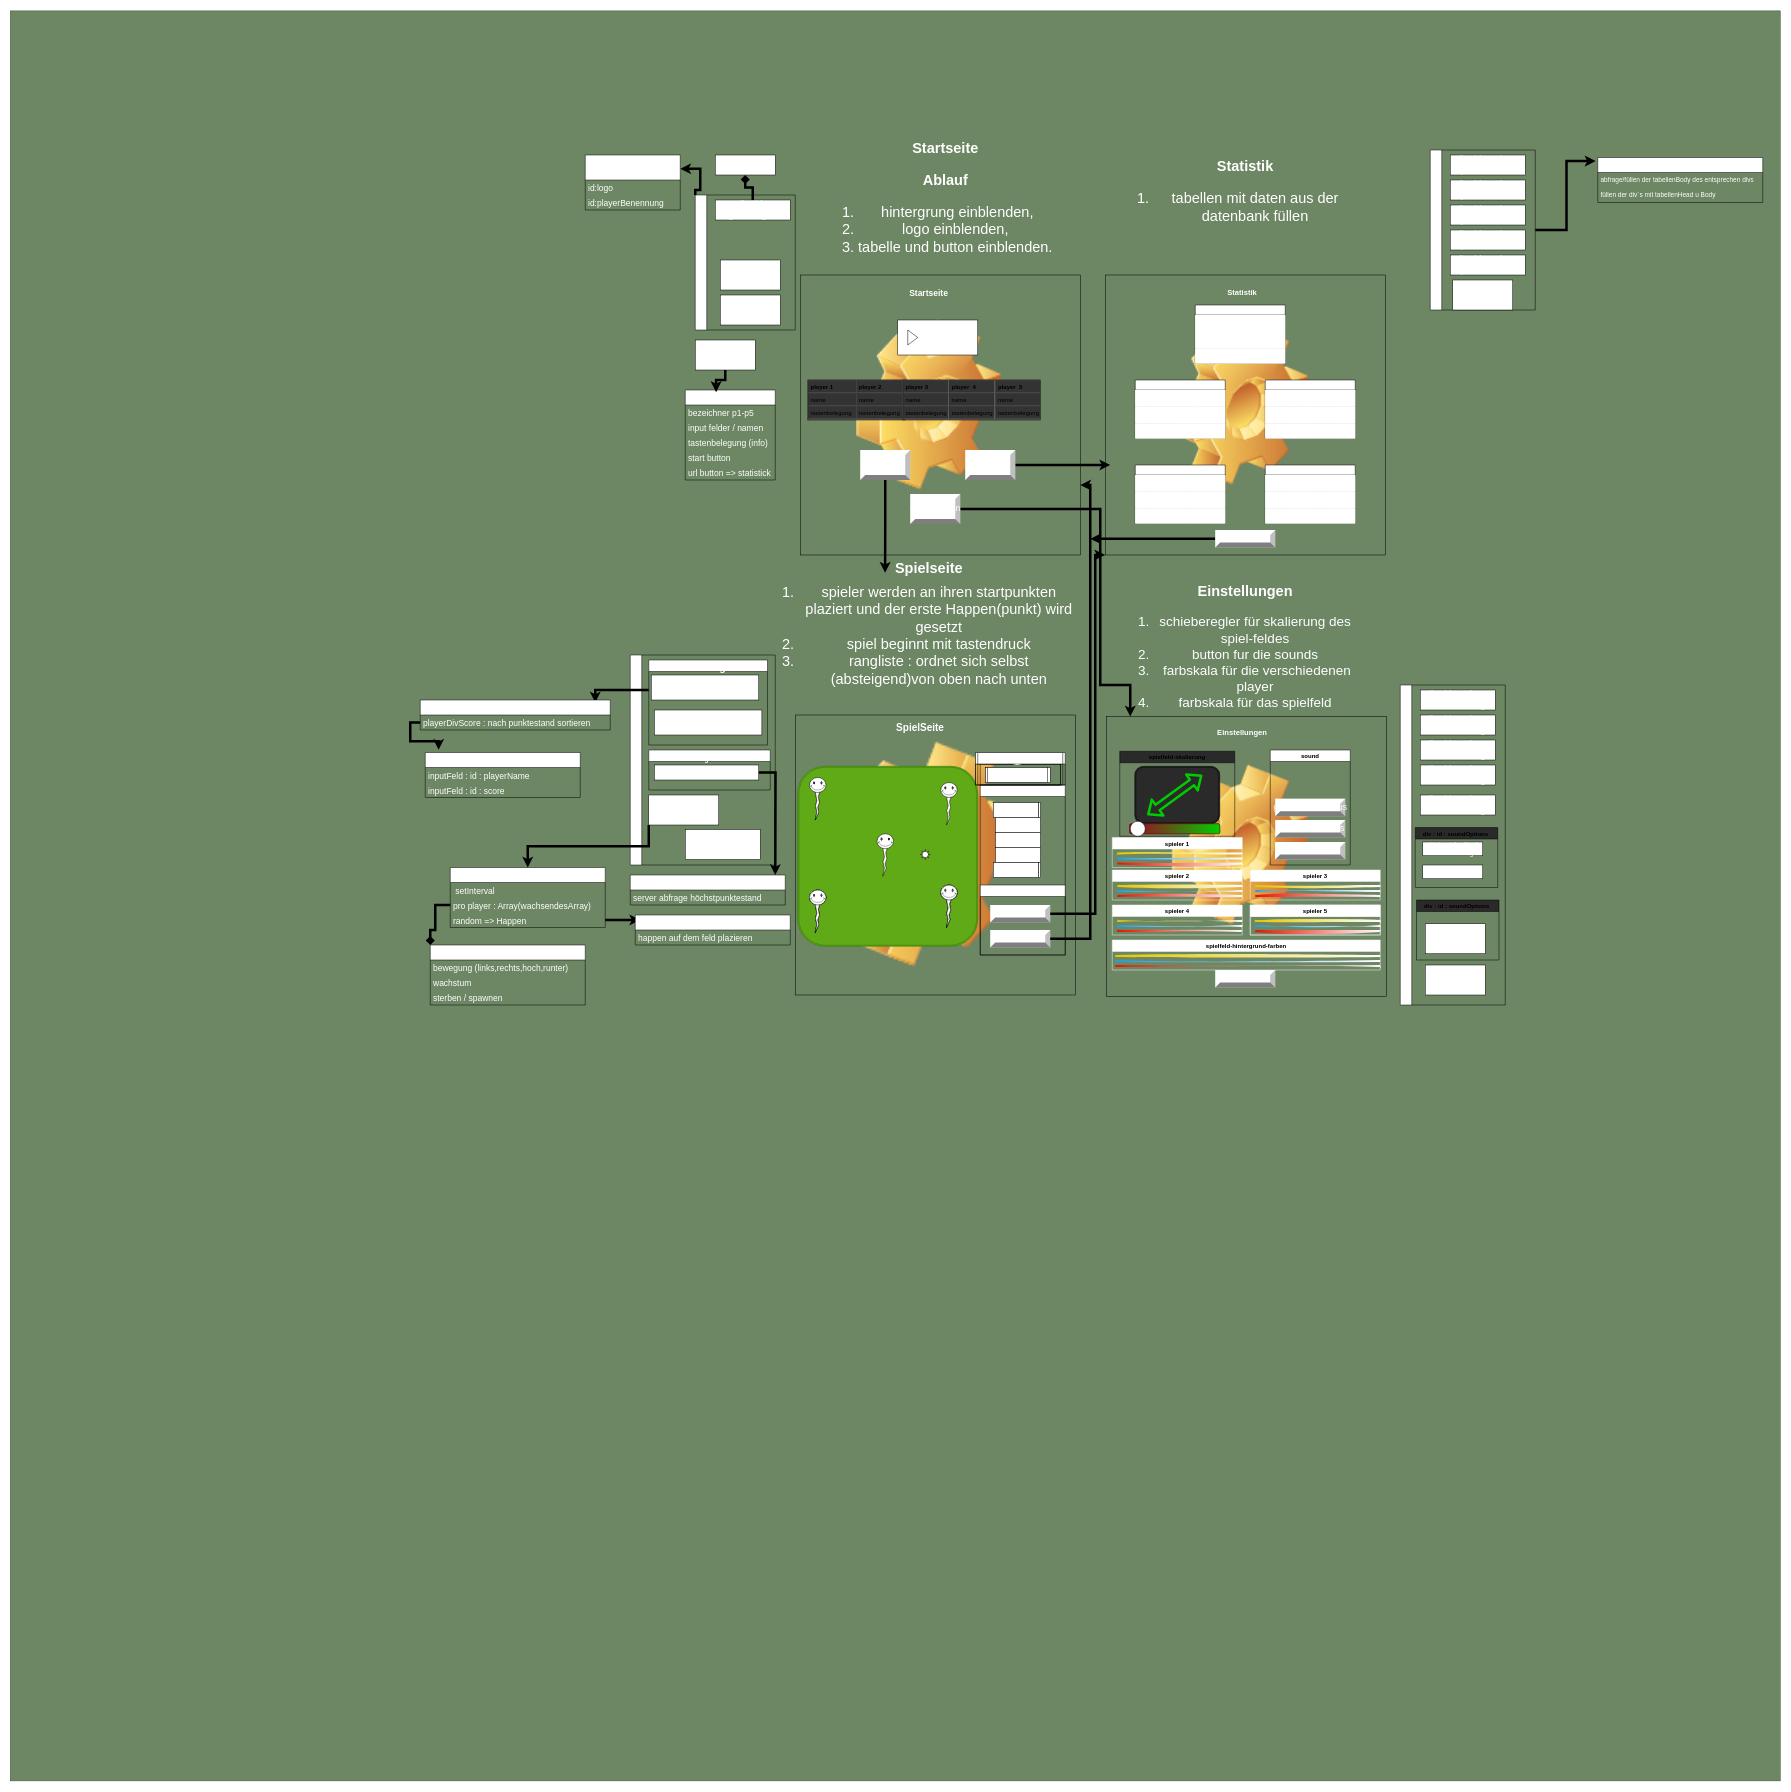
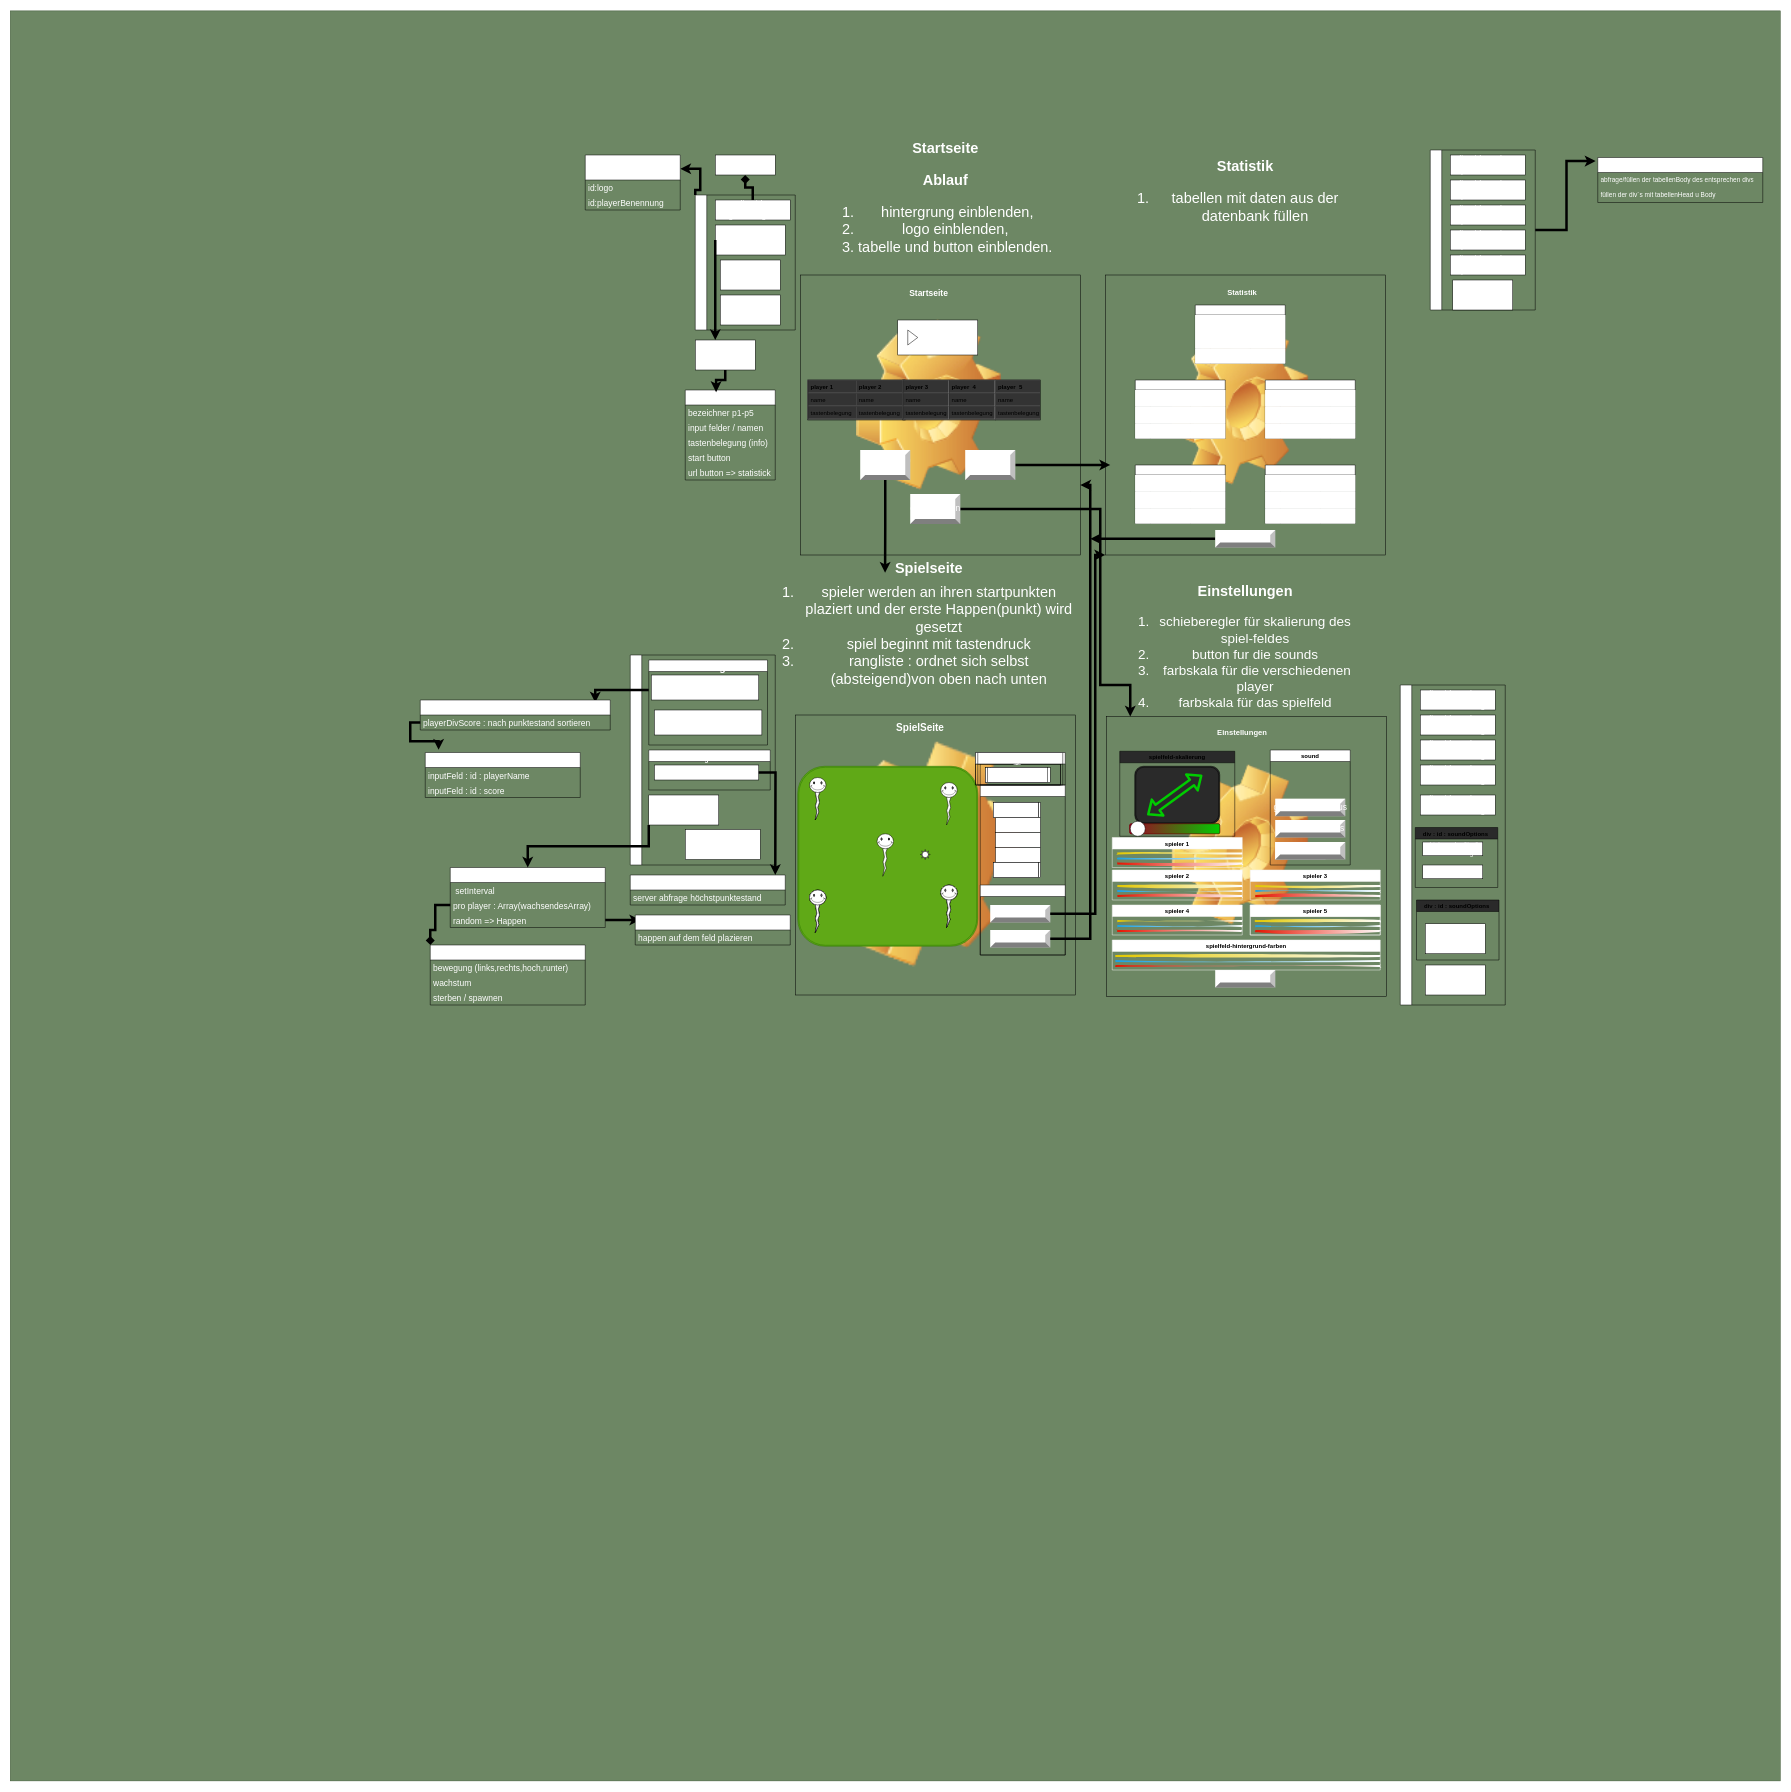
node "div : id : playerBenennung": added
edge "div : id : playerBenennung" -> "tabelle": added
